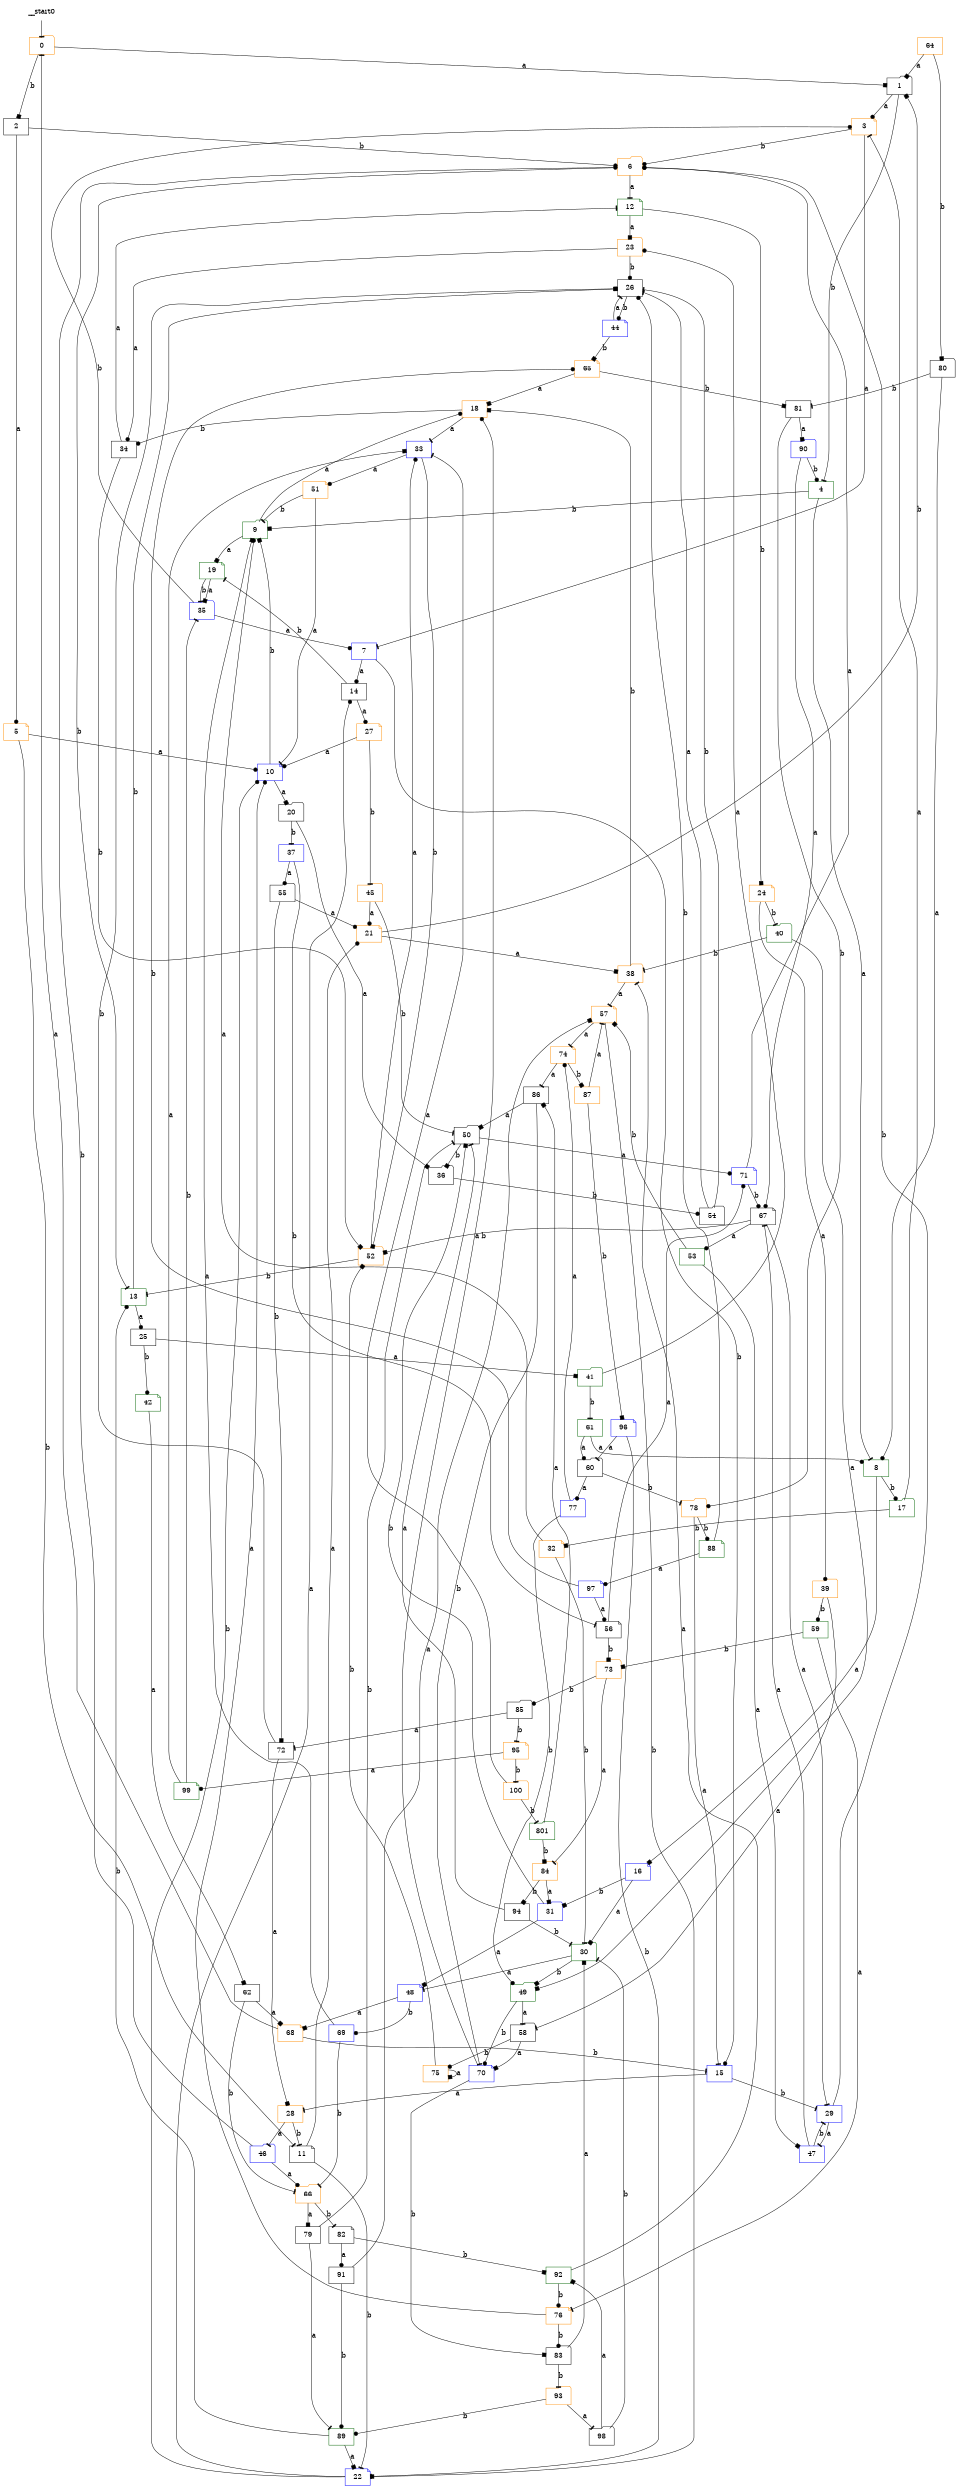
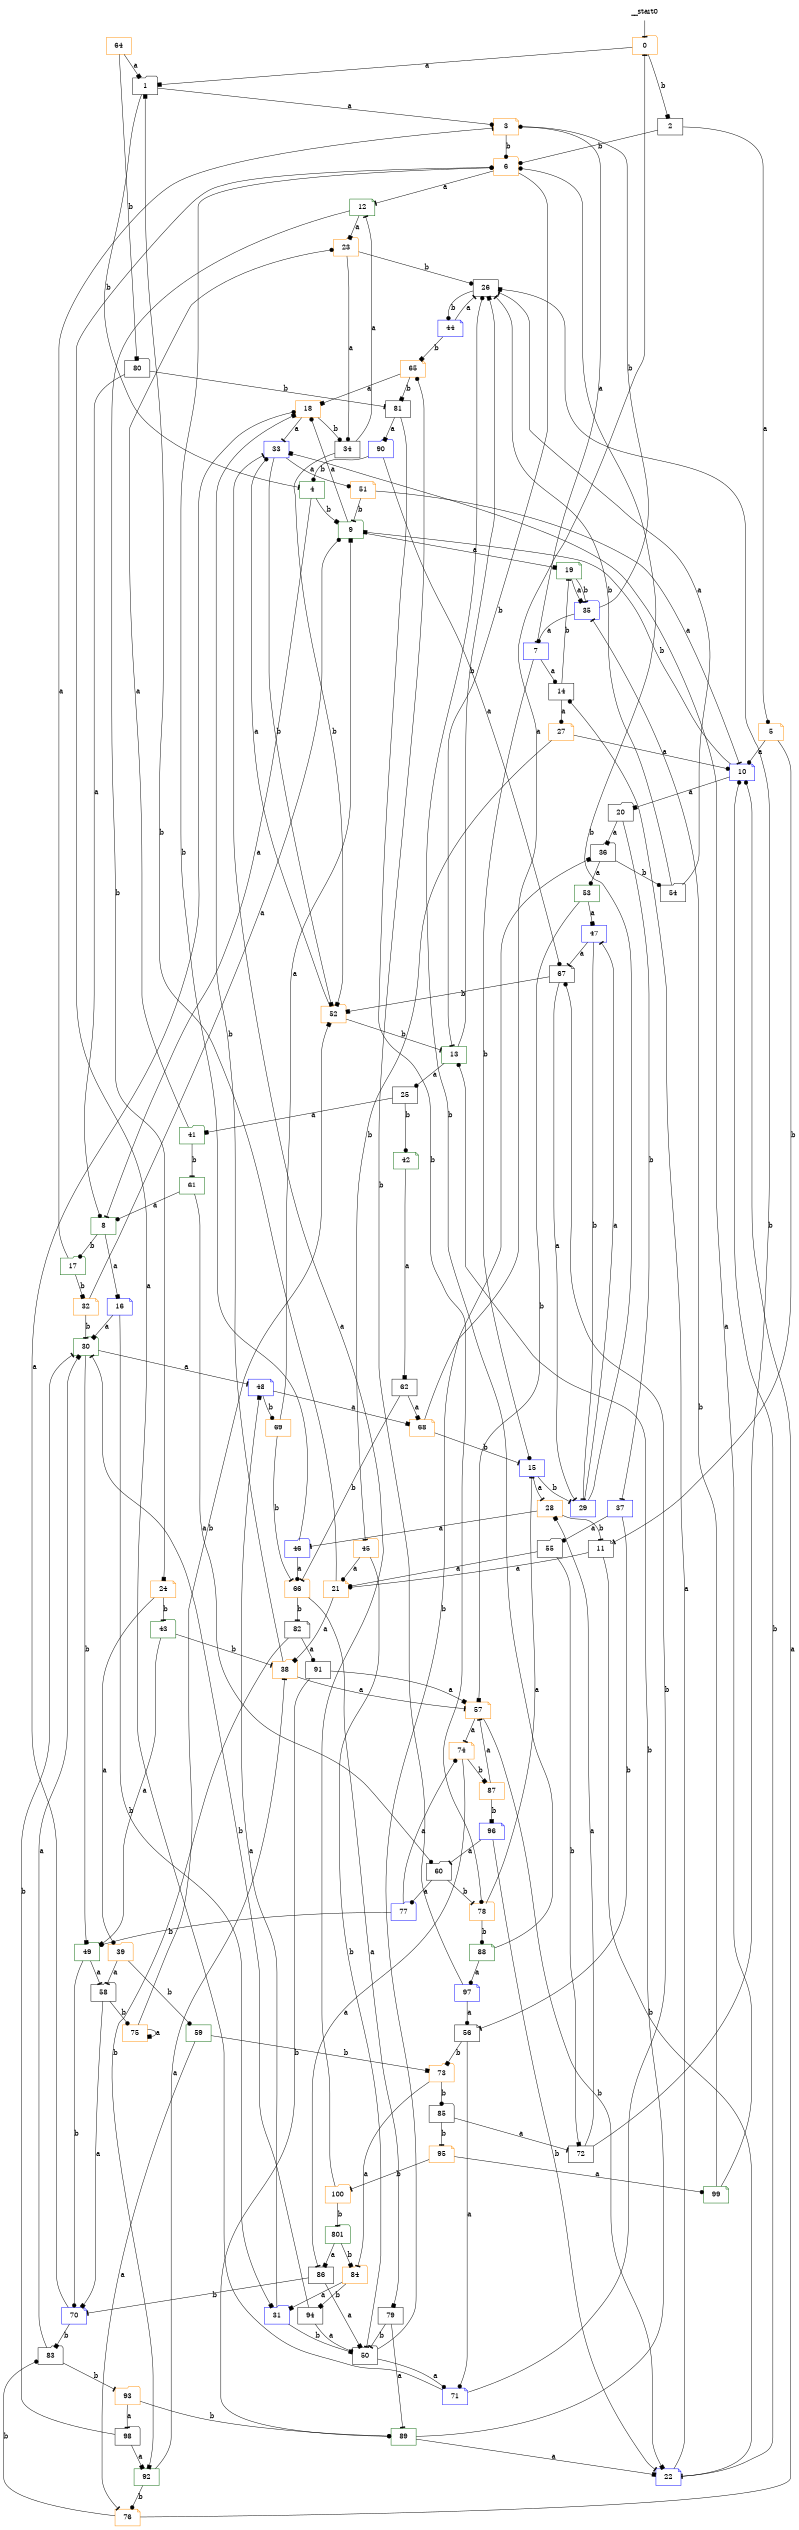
node "40": label "40" -> "43"
edge "67" -> "53": now "36" -> "53"
node "69": color blue -> darkorange
